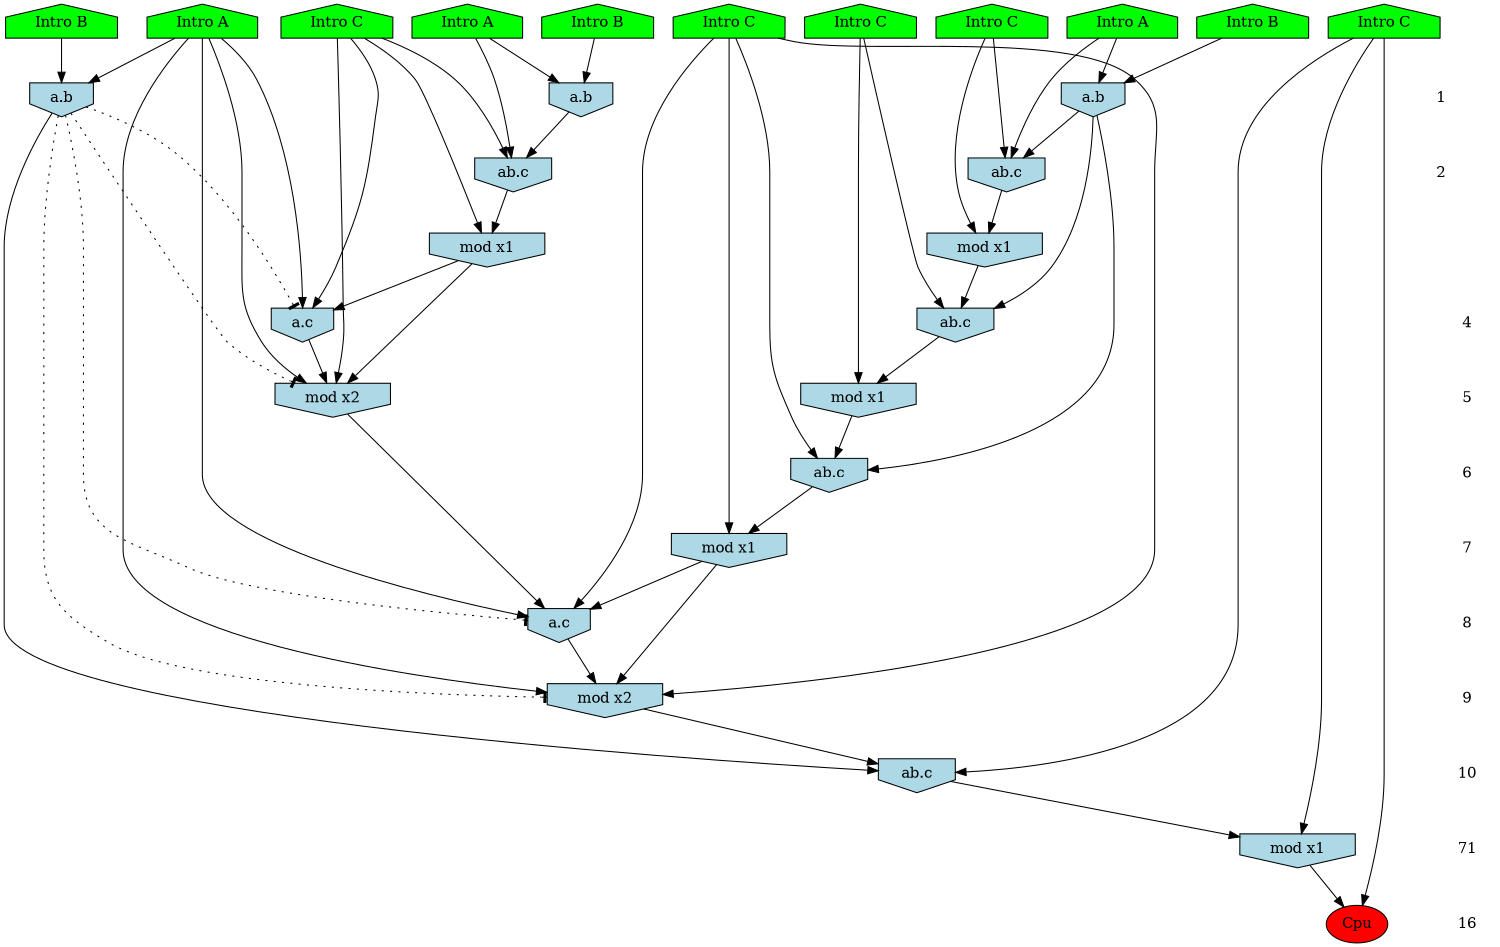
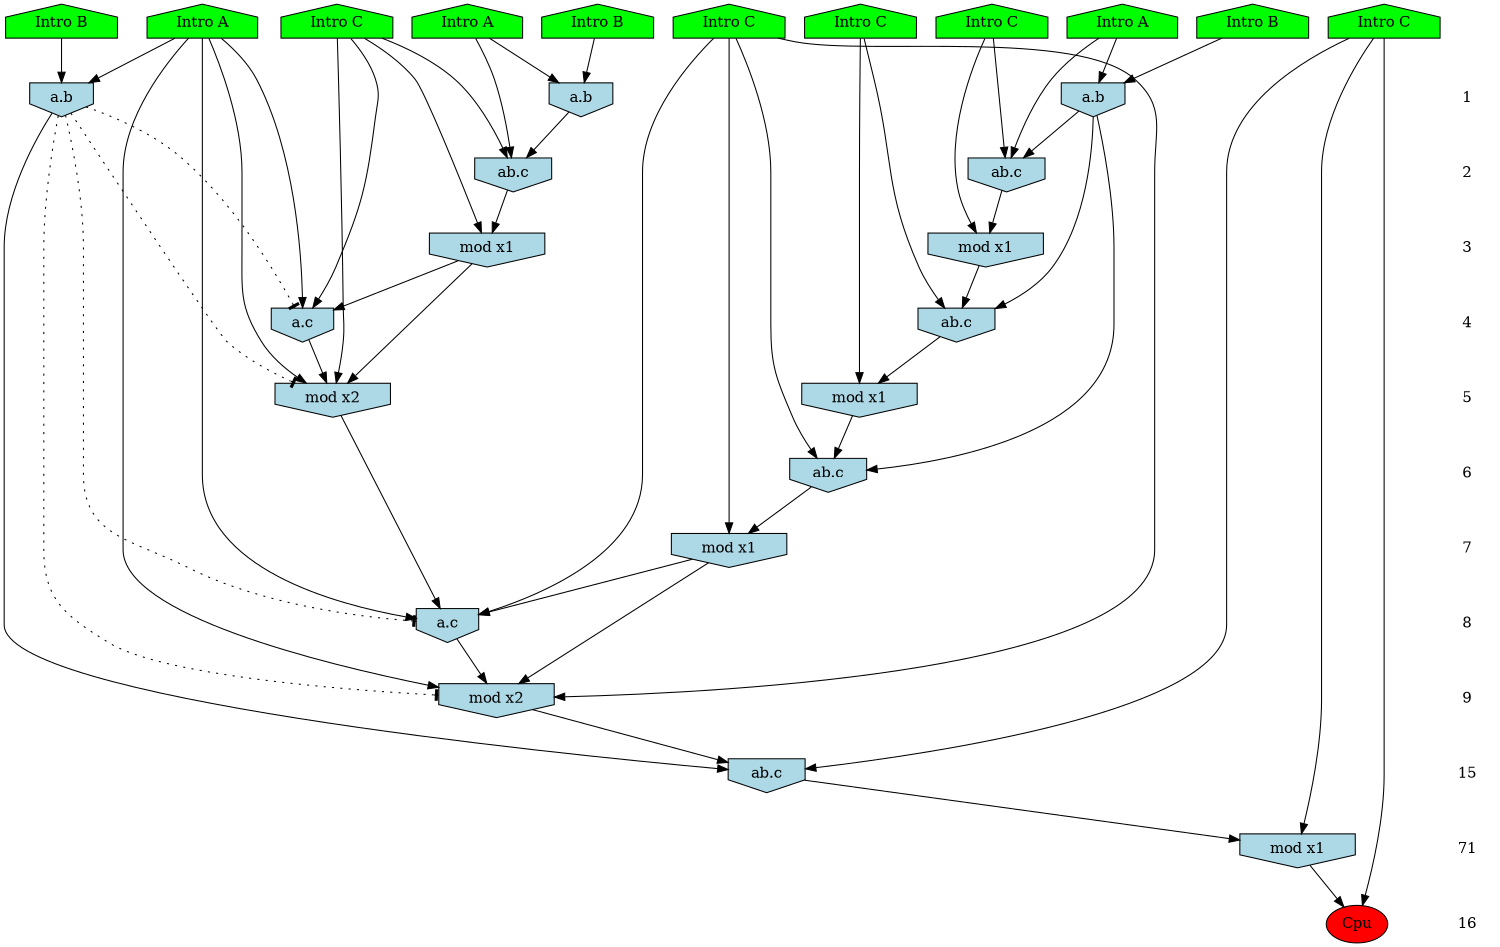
node "3": added
node "10": label "10" -> "15"
